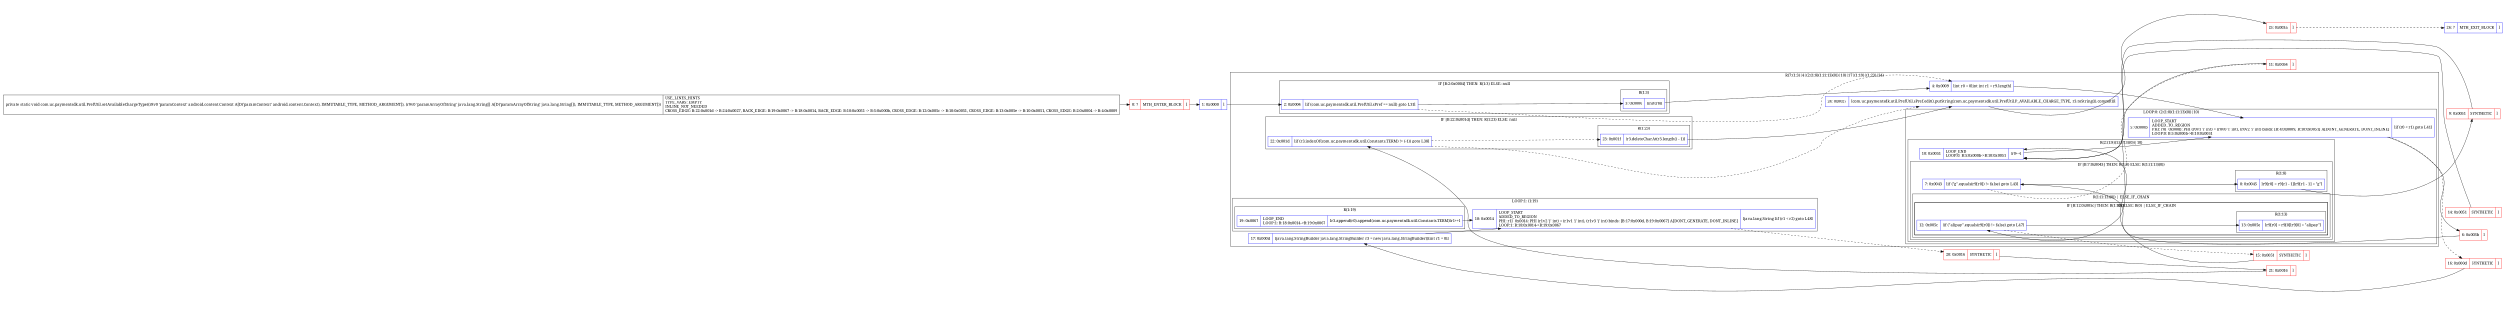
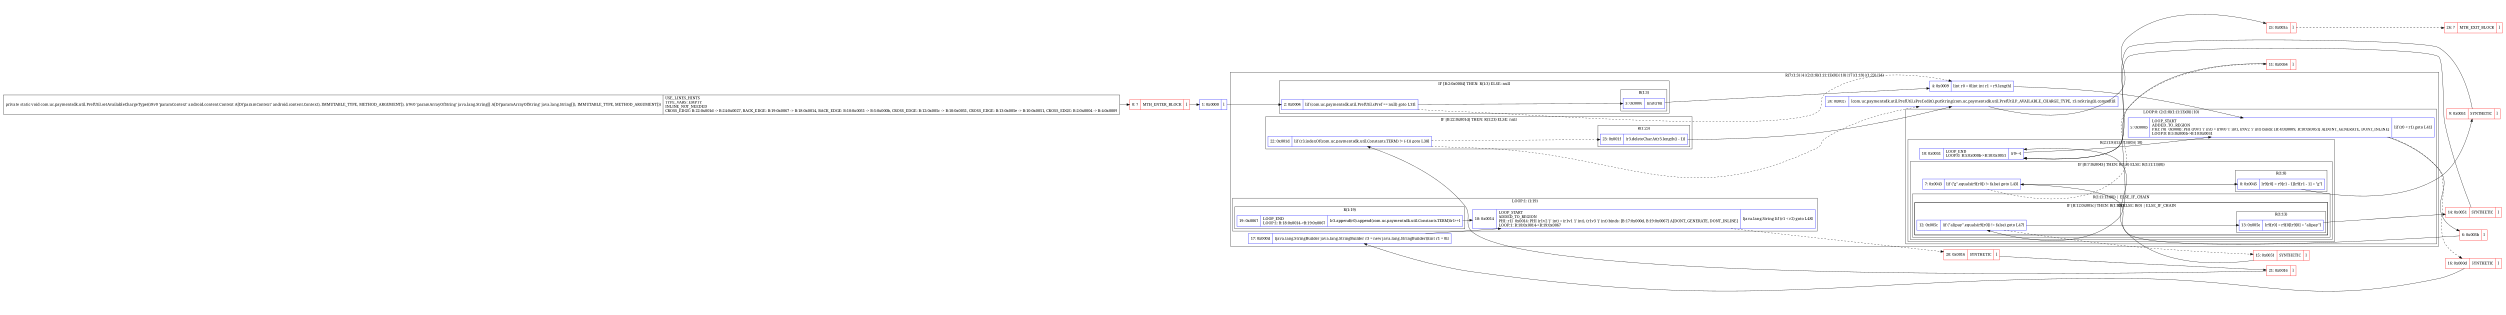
node "26: ?": color blue -> red
edge "13: 0x005e" -> "14: 0x0051": added
